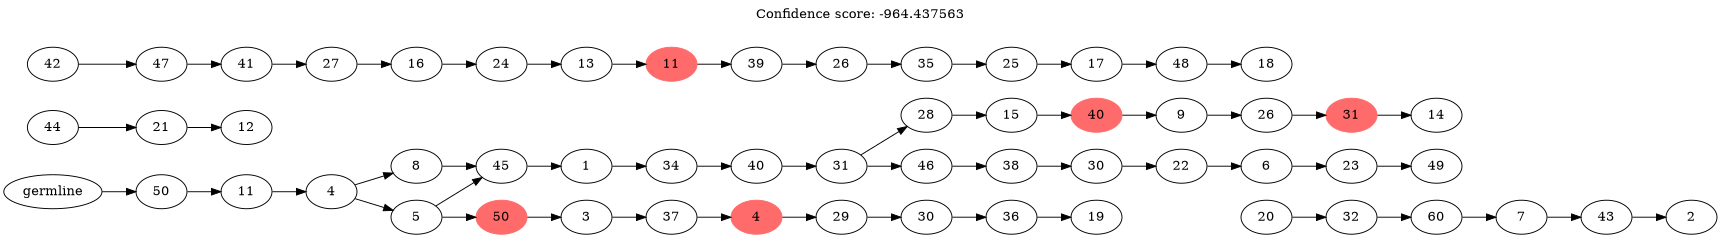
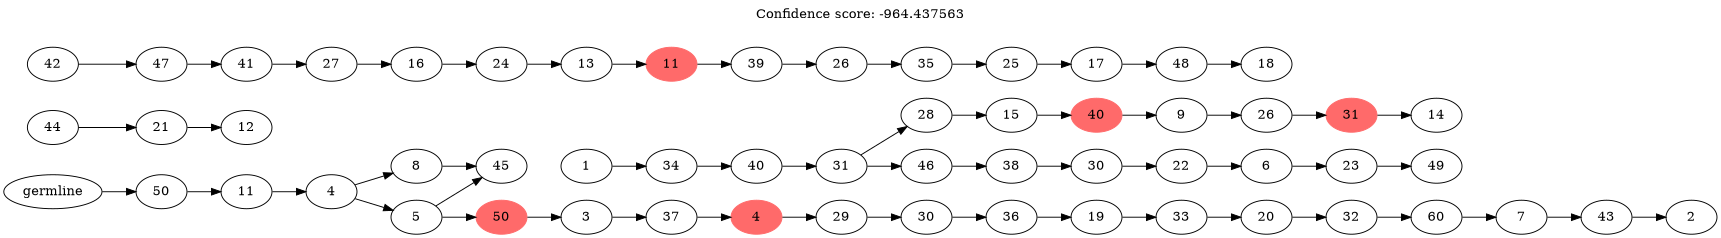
edge "45" -> "1": removed
node "33": added
